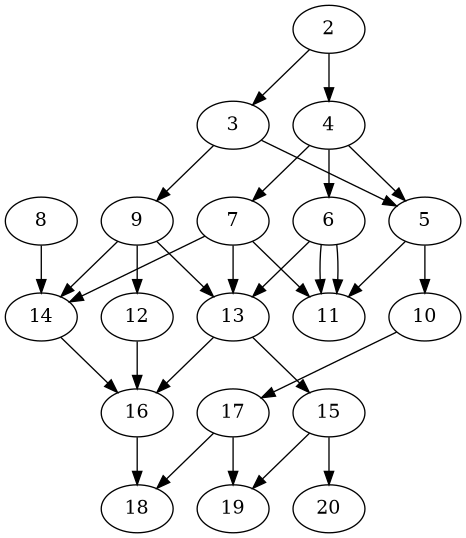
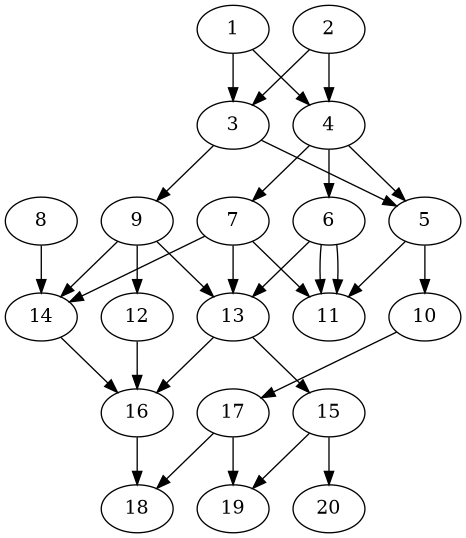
node "1": added
